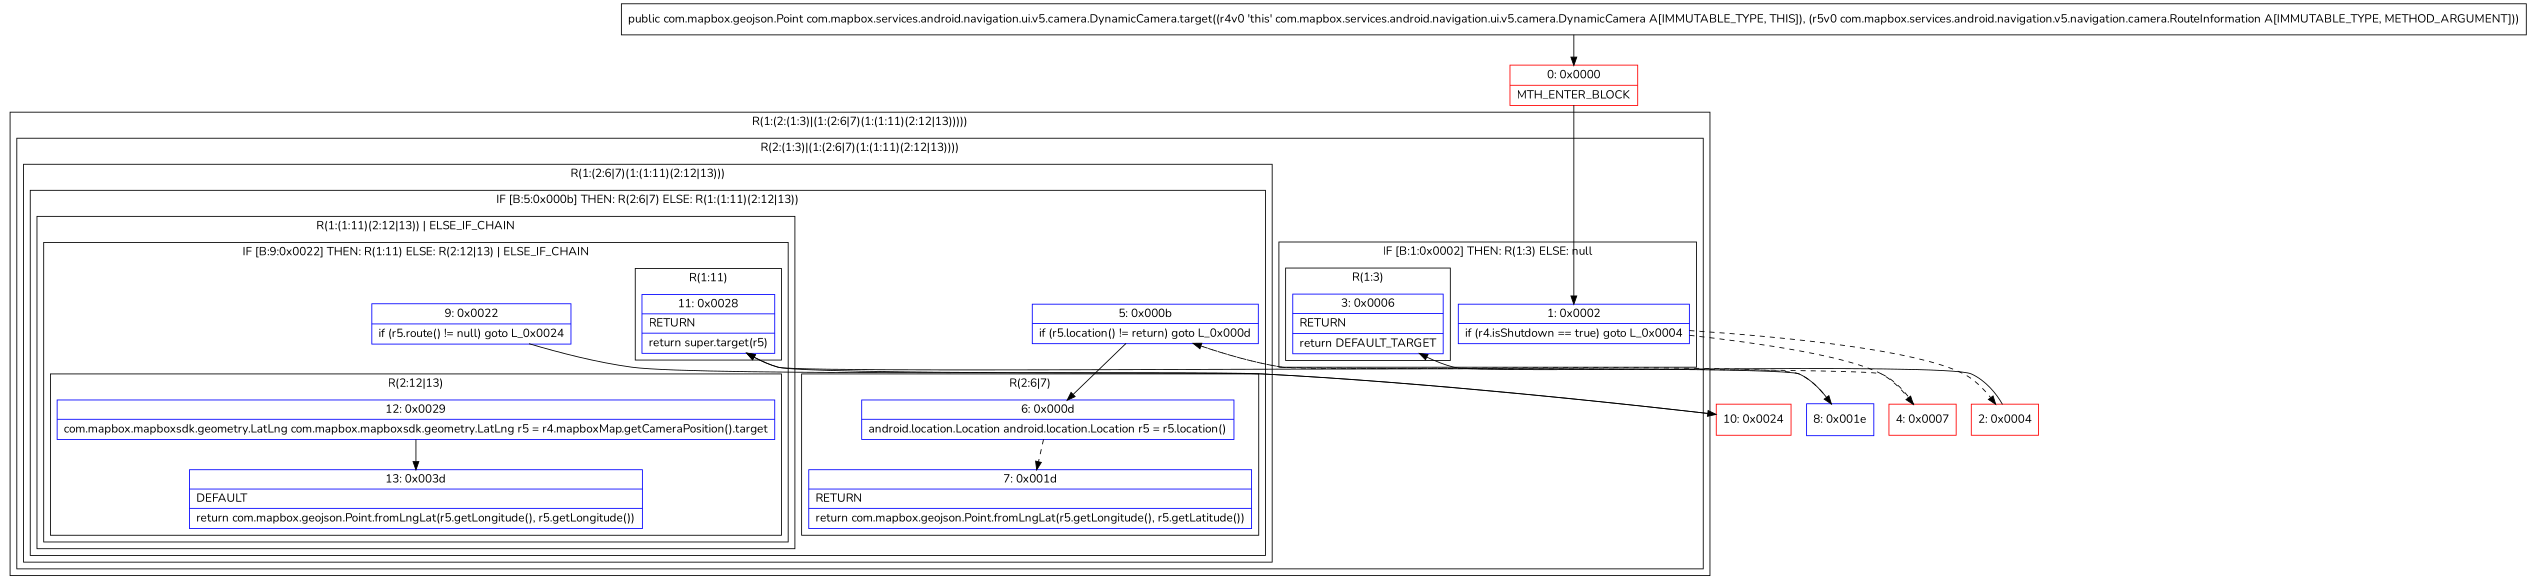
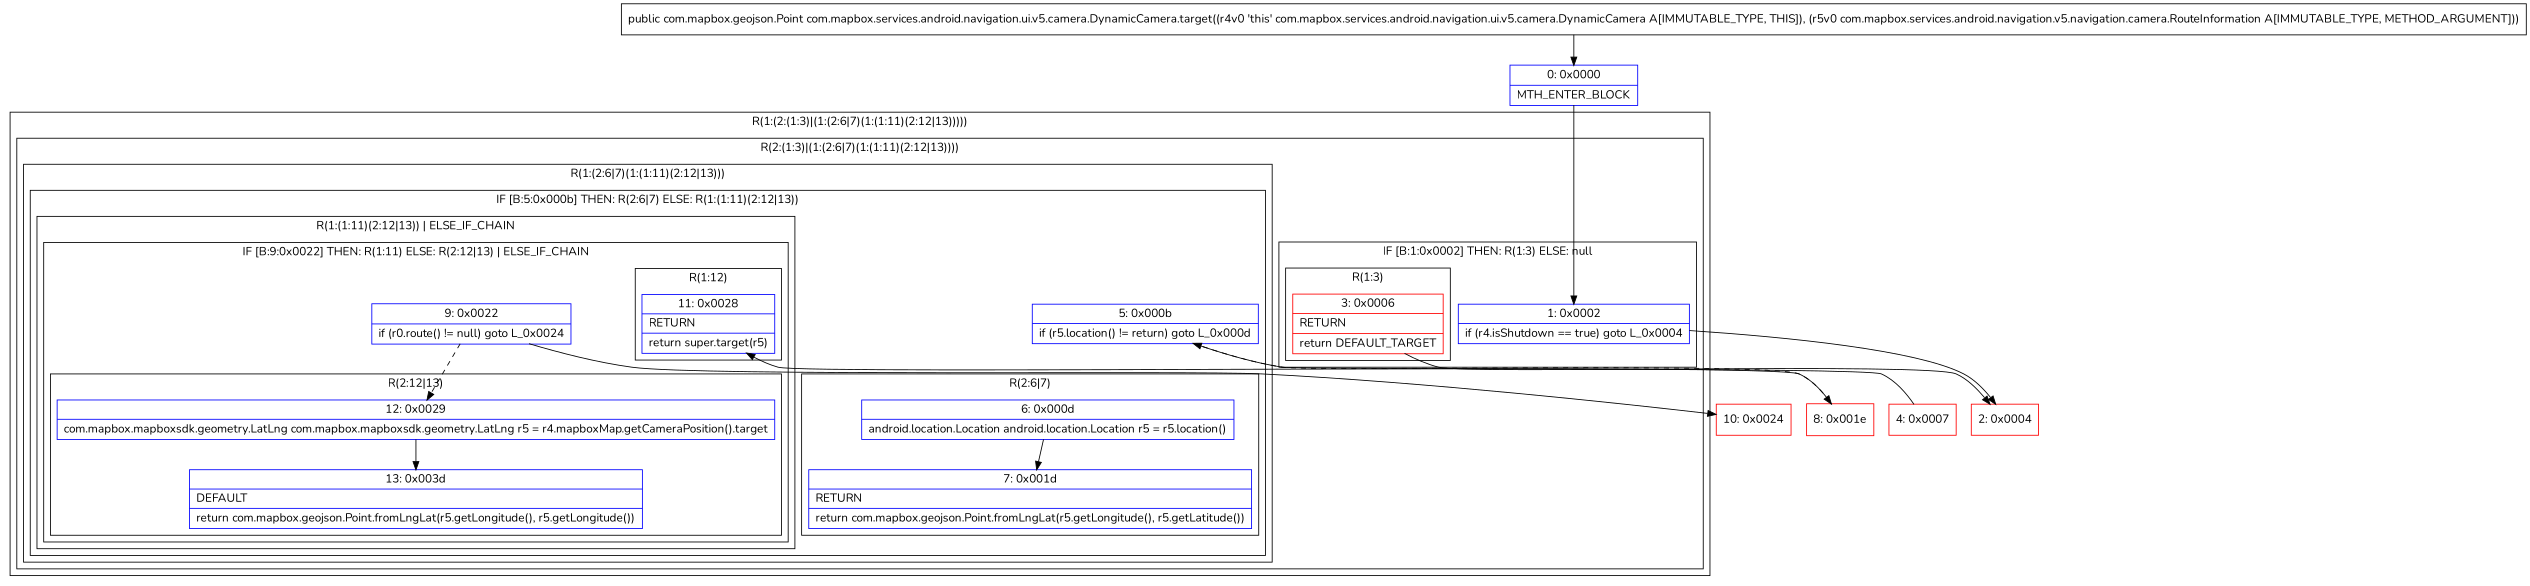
node "0: 0x0000": color red -> blue
cluster "R(1:11)": label "R(1:11)" -> "R(1:12)"
node "3: 0x0006": color blue -> red
node "9: 0x0022": text "if (r5.route() != null) goto L_0x0024" -> "if (r0.route() != null) goto L_0x0024"
edge "1: 0x0002" -> "2: 0x0004": style dashed -> solid
edge "1: 0x0002" -> "4: 0x0007": removed
edge "5: 0x000b" -> "6: 0x000d": removed
edge "9: 0x0022" -> "12: 0x0029": added
edge "4: 0x0007" -> "5: 0x000b": style dashed -> solid
edge "2: 0x0004" -> "3: 0x0006": reversed
edge "10: 0x0024" -> "11: 0x0028": removed
node "8: 0x001e": color blue -> red
edge "6: 0x000d" -> "7: 0x001d": style dashed -> solid
